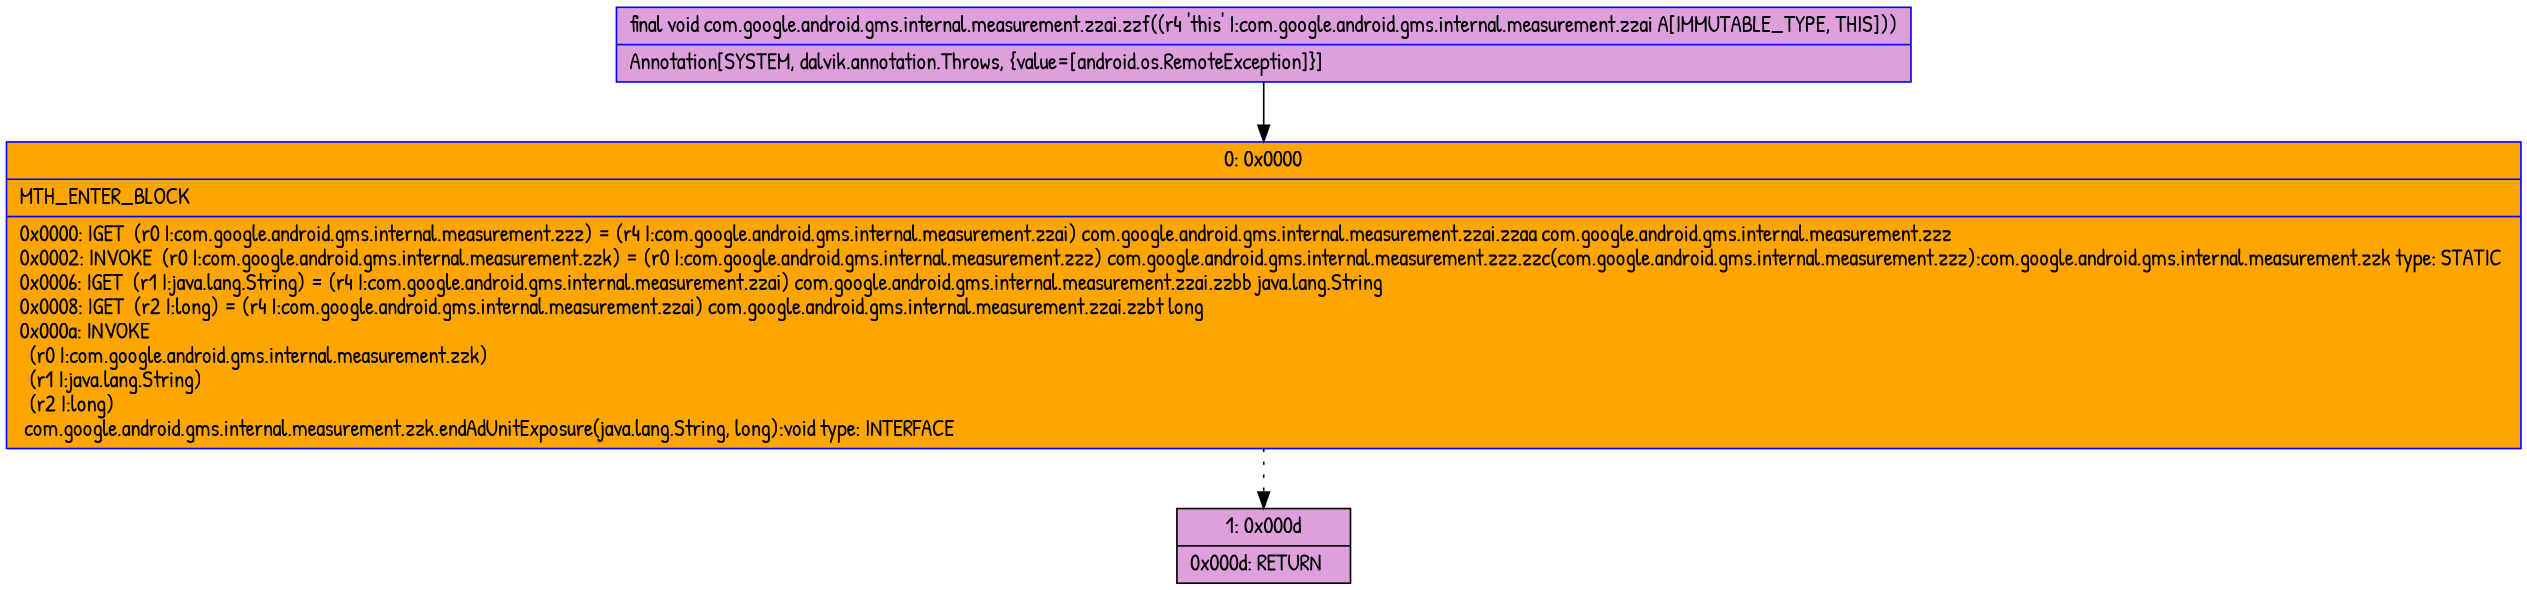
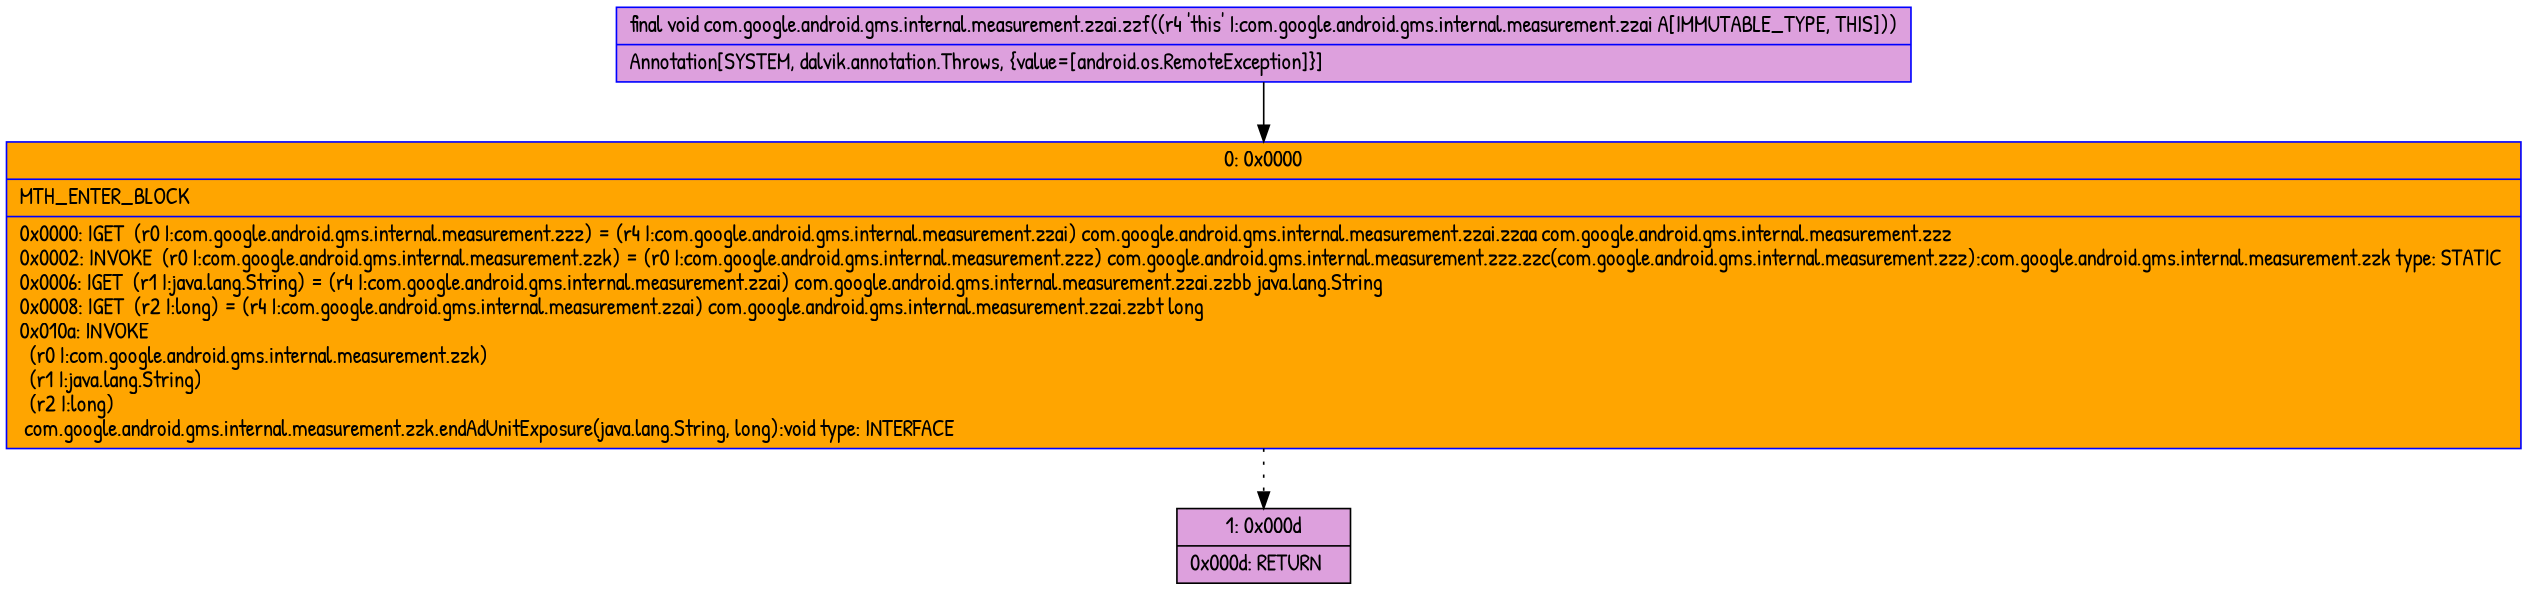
node "0: 0x0000": text "0x000a: INVOKE" -> "0x010a: INVOKE"
